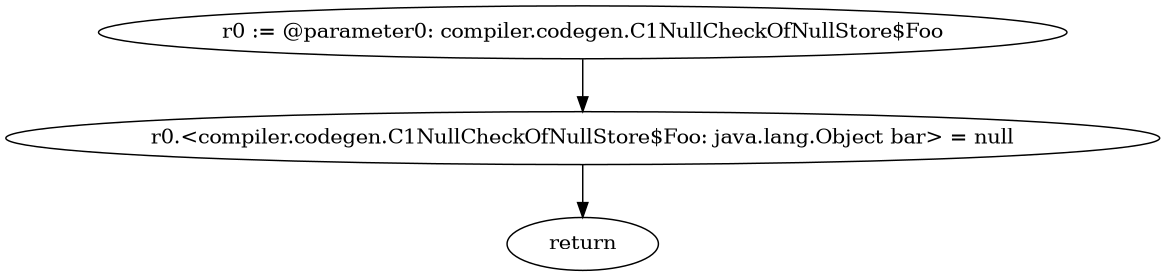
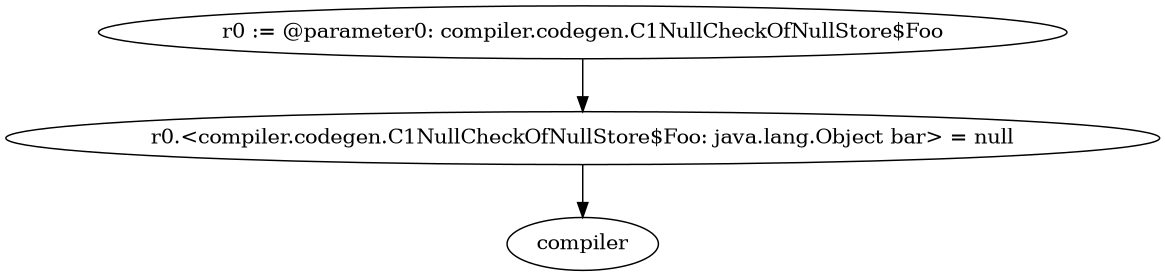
node "return": label "return" -> "compiler"
